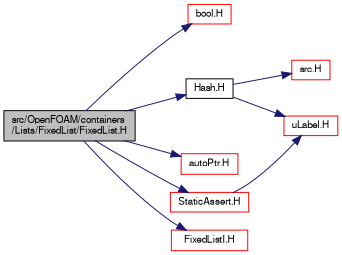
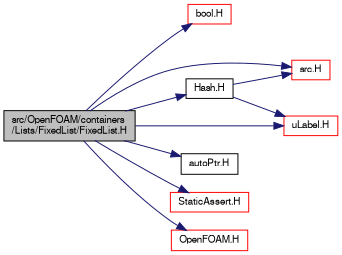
edge "src/OpenFOAM/containers /Lists/FixedList/FixedList.H" -> "src.H": added
node "autoPtr.H": color red -> black
edge "StaticAssert.H" -> "uLabel.H": now "src/OpenFOAM/containers /Lists/FixedList/FixedList.H" -> "uLabel.H"
node "FixedListI.H": label "FixedListI.H" -> "OpenFOAM.H"
